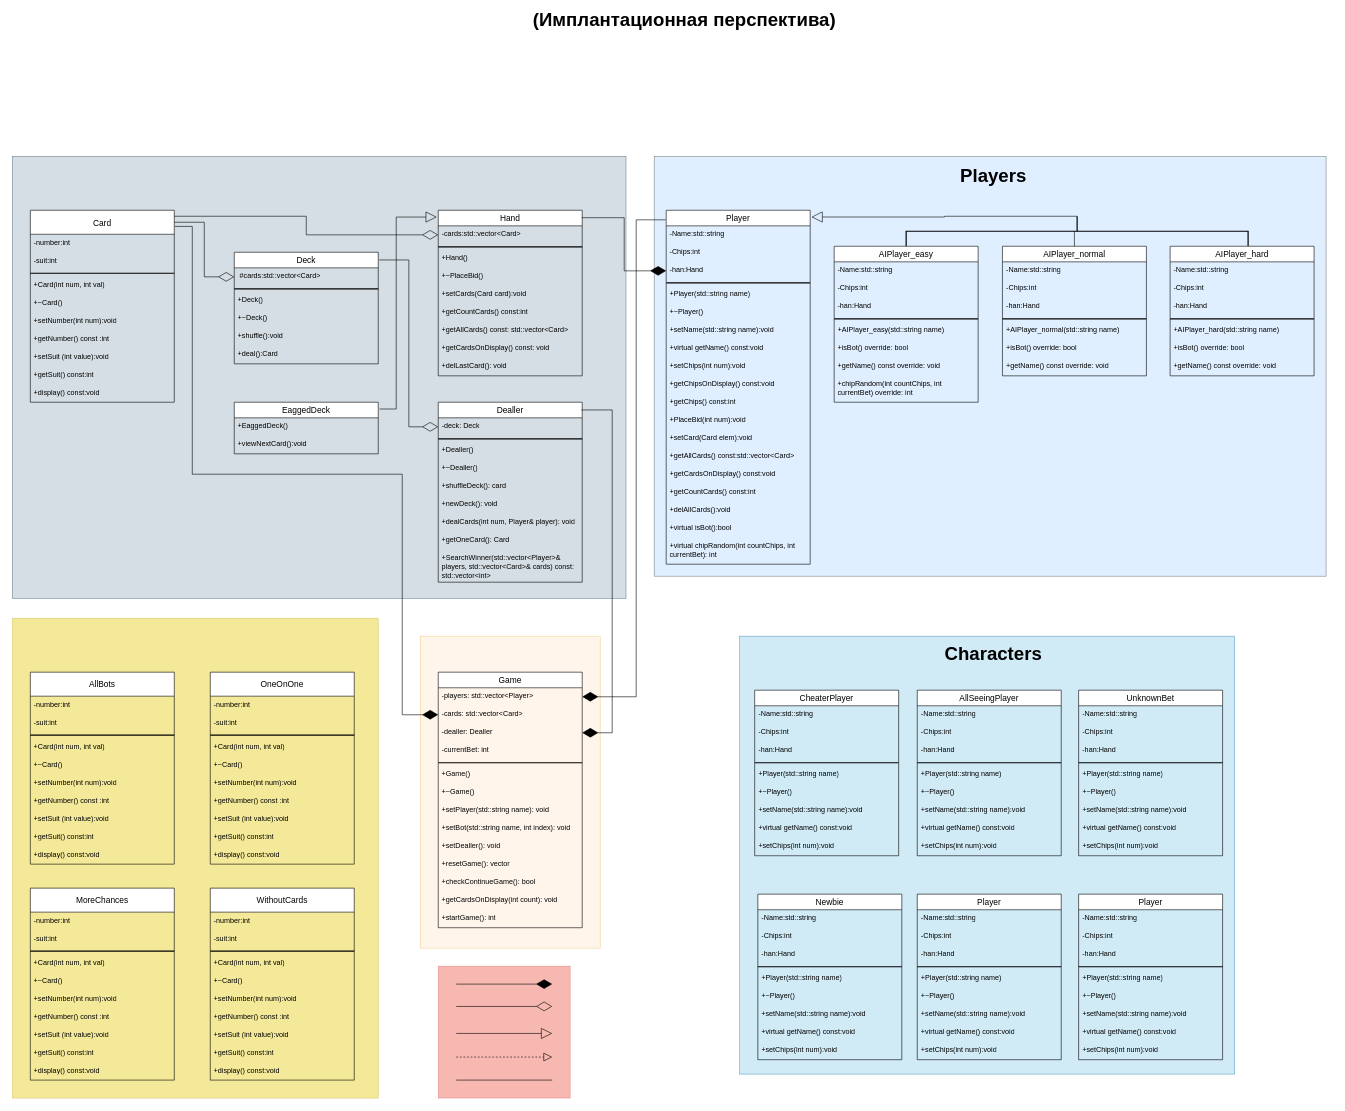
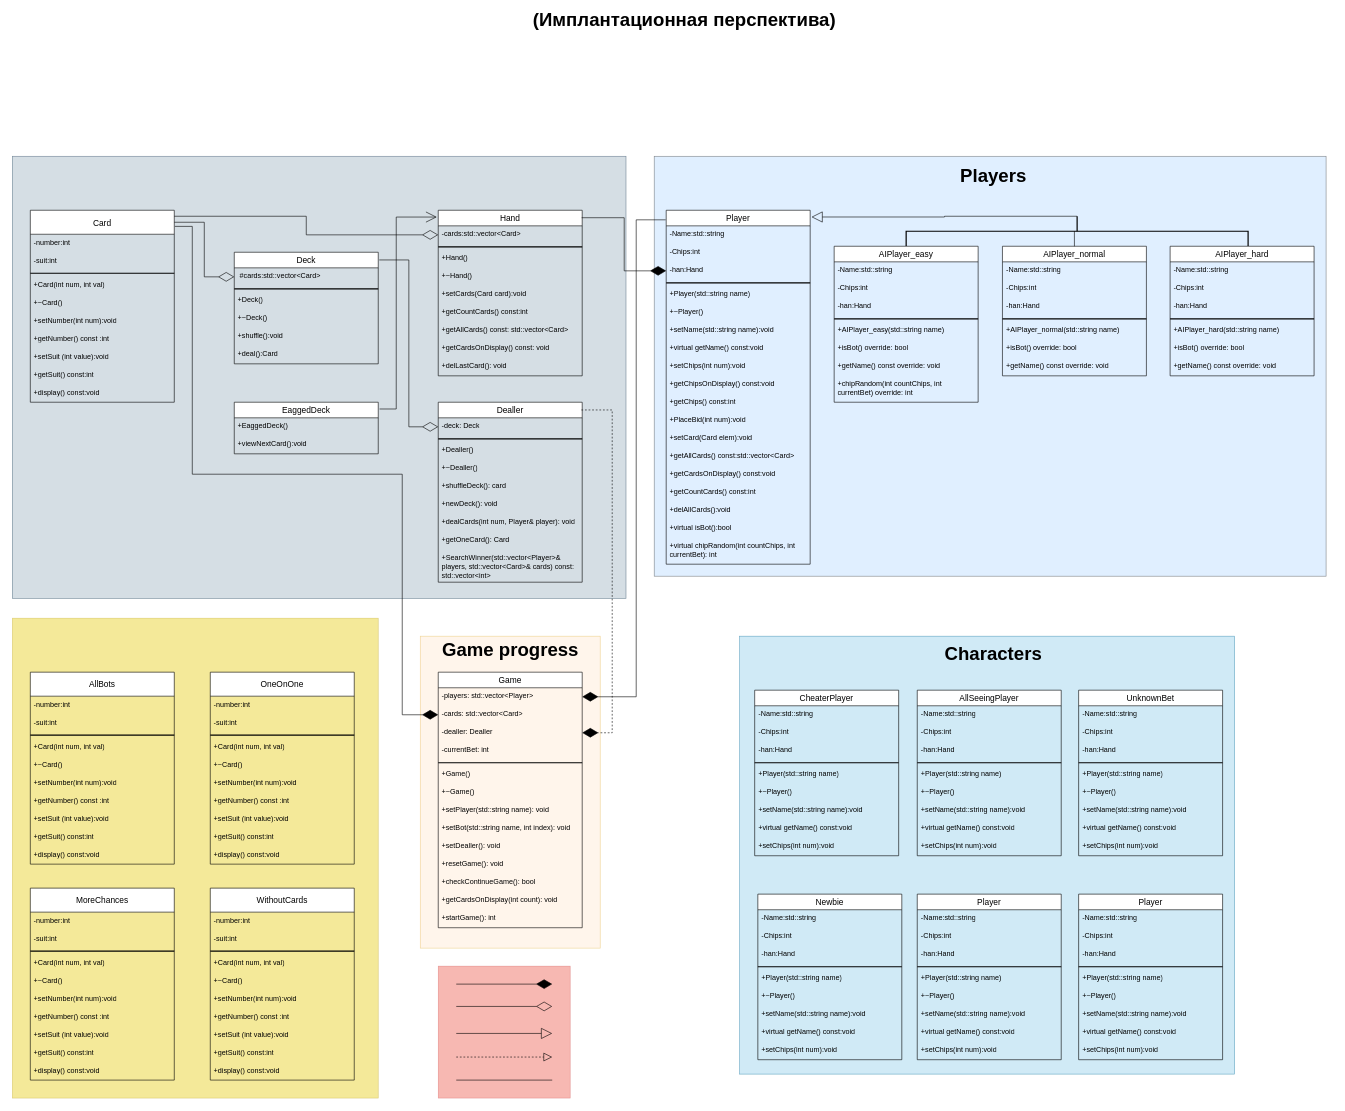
edge "EaggedDeck" -> "Hand": arrowhead block -> open
node "+~PlaceBid()": label "+~PlaceBid()" -> "+~Hand()"
edge "Dealler" -> "-dealler: Dealler": style solid -> dashed
node "Game progress": added
node "+resetGame(): vector": label "+resetGame(): vector" -> "+resetGame(): void"
